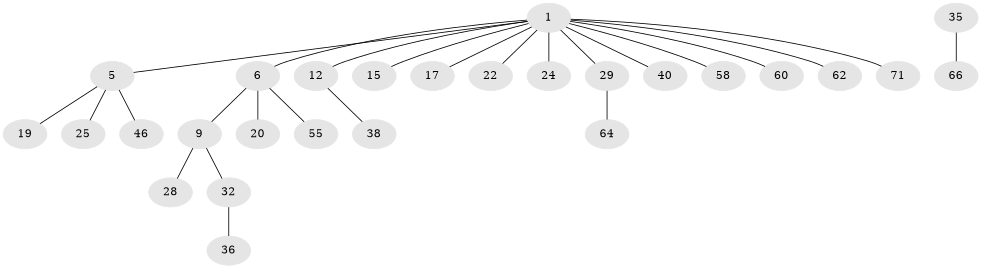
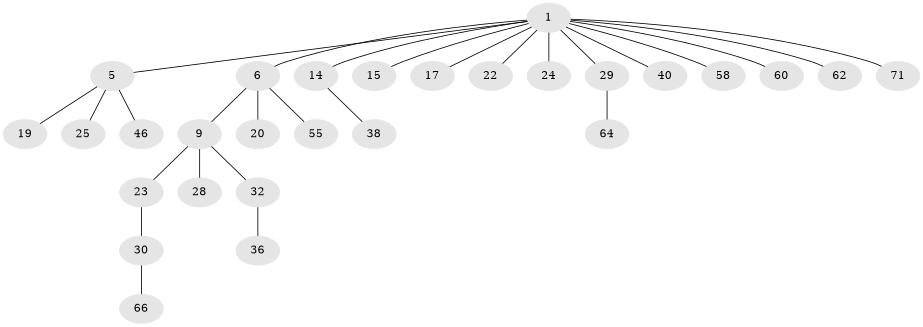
node "35": label "35" -> "30"
node "12": label "12" -> "14"
node "23": added
